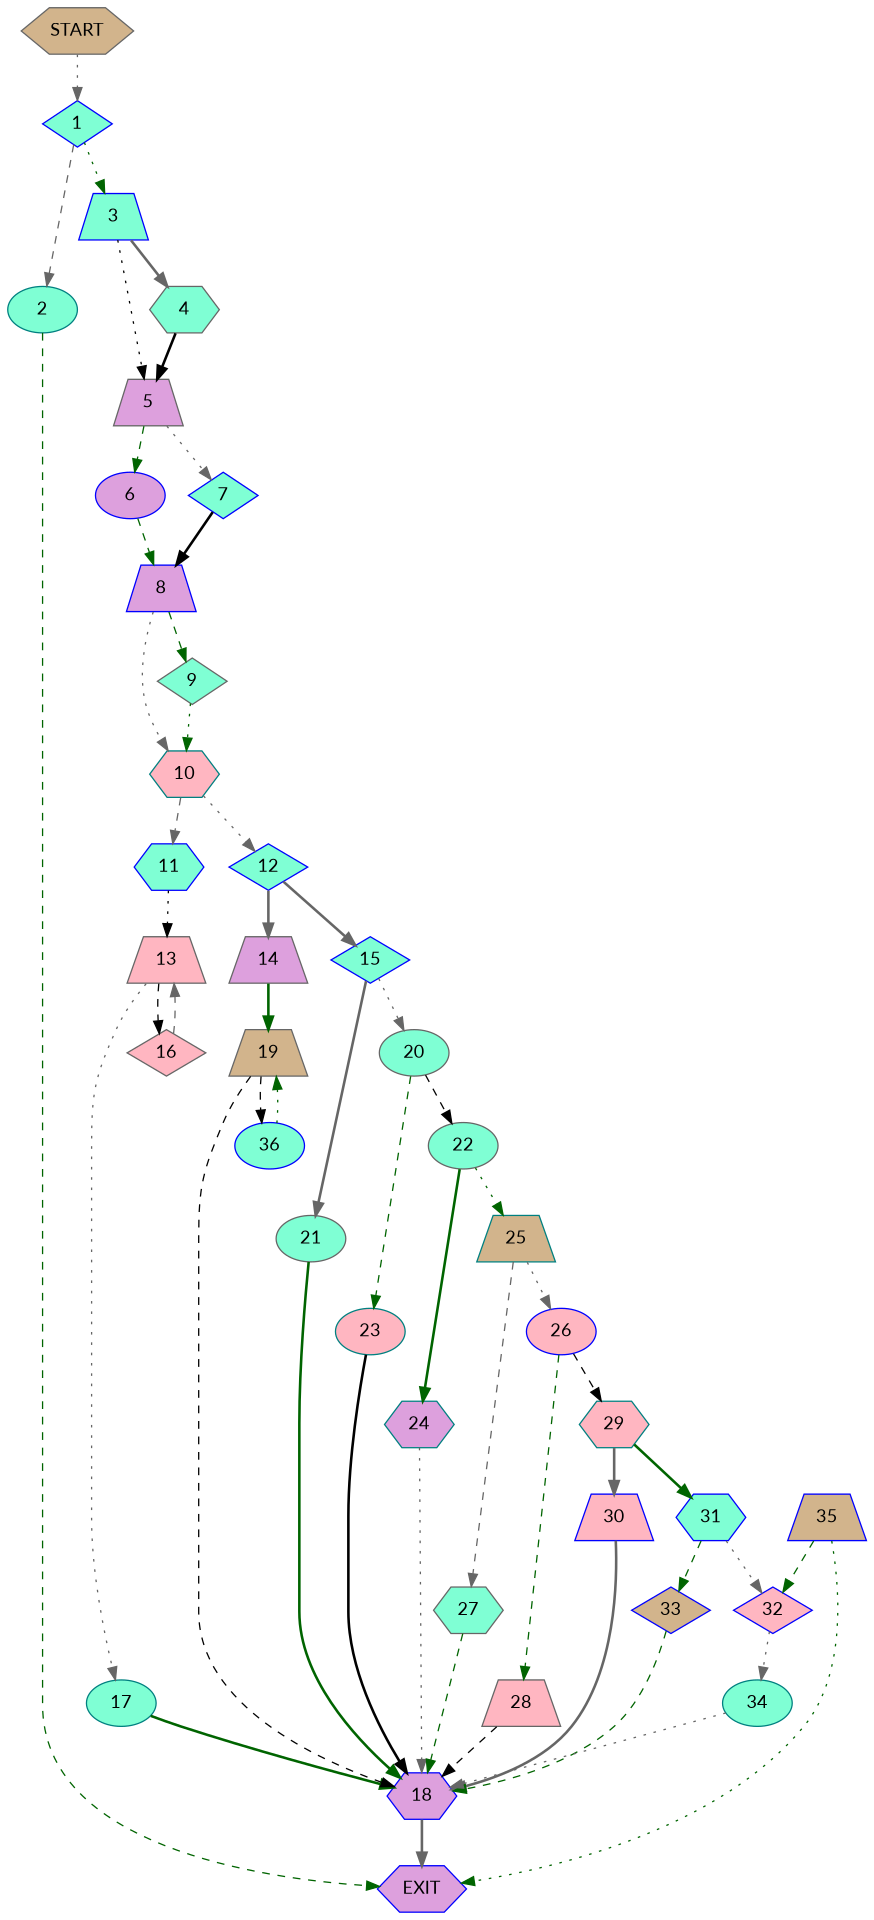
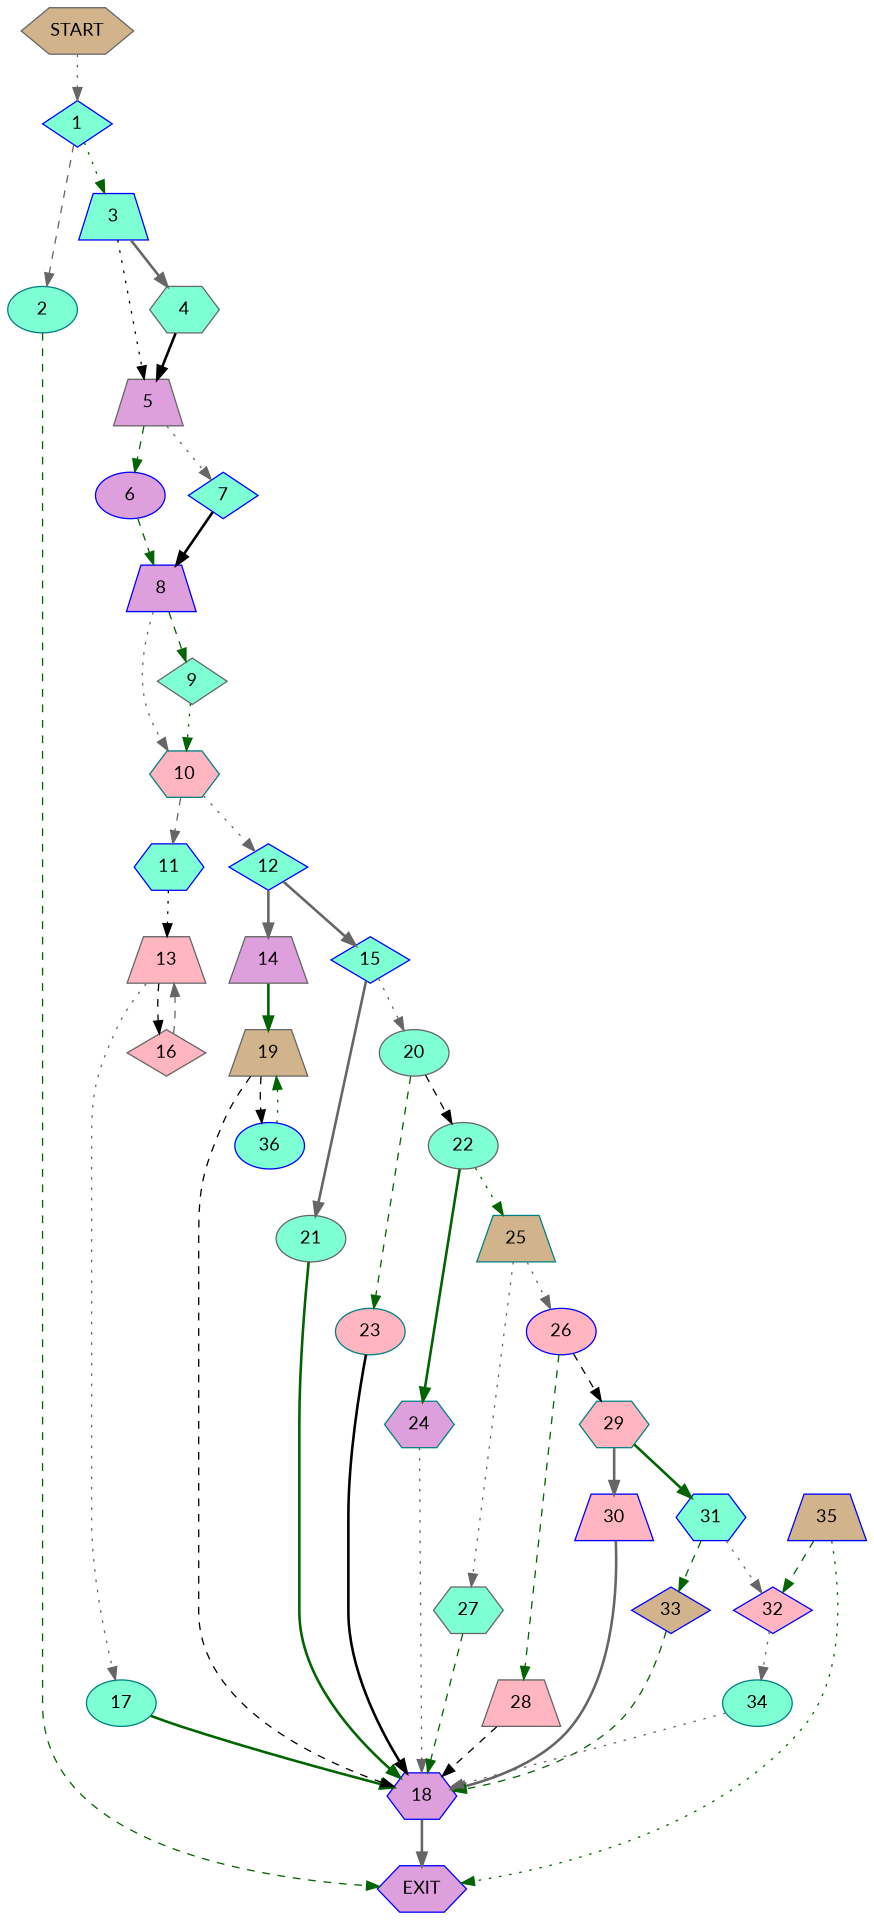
edge "25" -> "27": style dashed -> dotted
